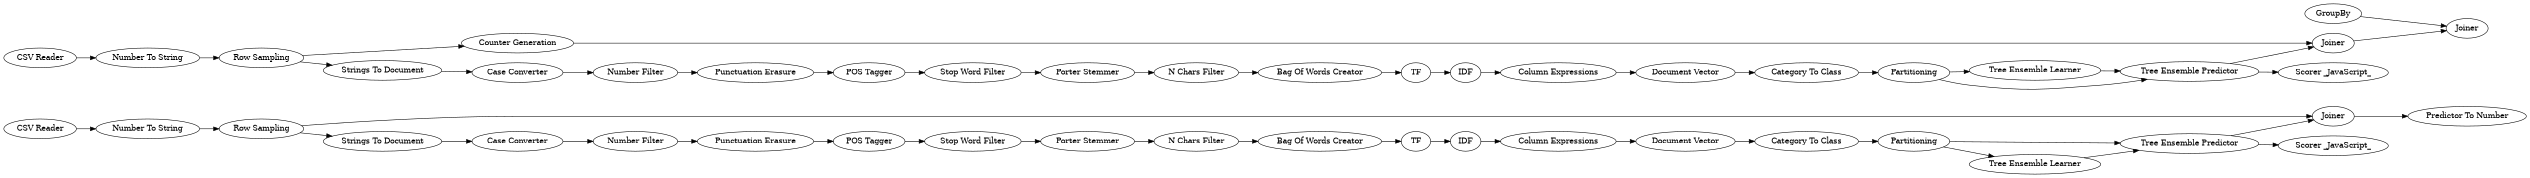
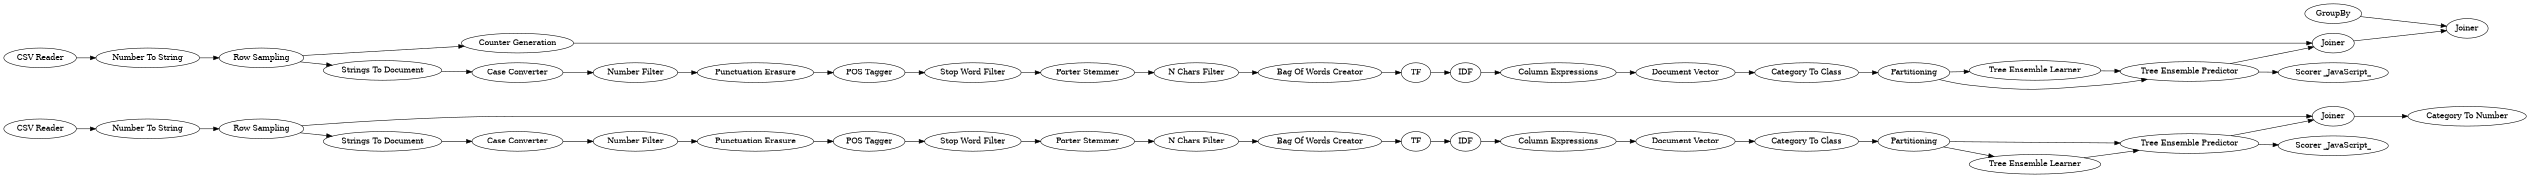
node "Predictor To Number": label "Predictor To Number" -> "Category To Number"
